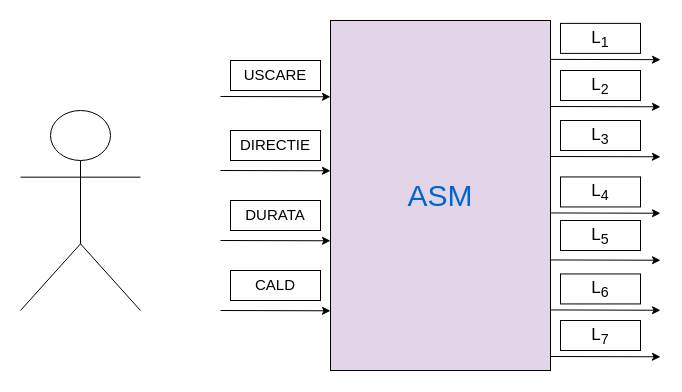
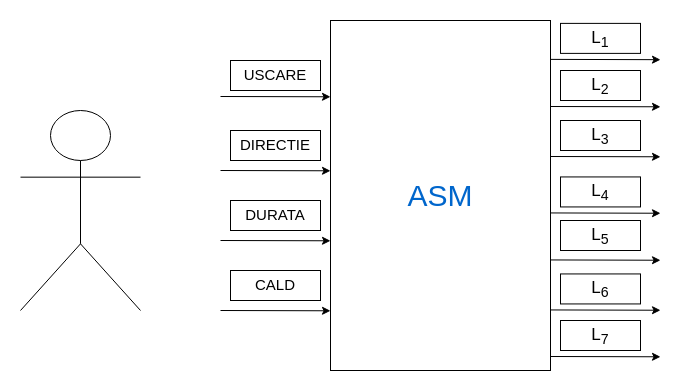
node "ASM": fillcolor #e1d5e7 -> #ffffff
